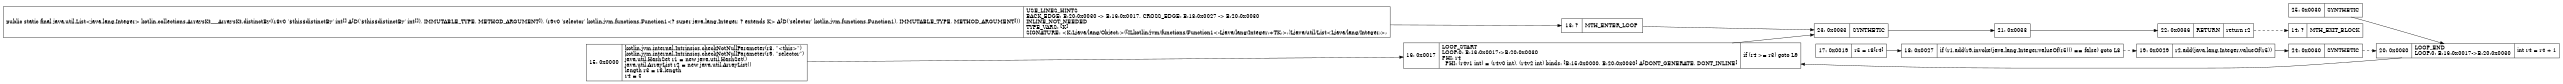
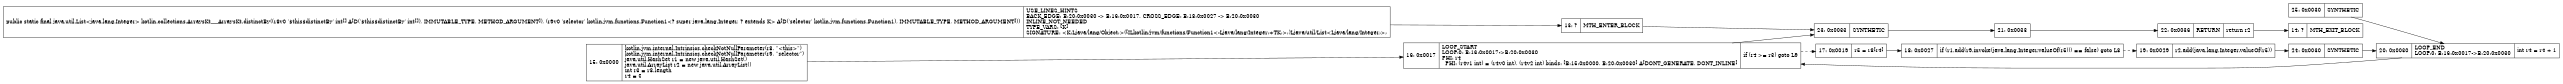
node "13: ?": text "MTH_ENTER_LOOP" -> "MTH_ENTER_BLOCK"
edge "22: 0x0036" -> "14: ?": style dashed -> solid
edge "24: 0x0030" -> "20: 0x0030": style dashed -> solid
edge "16: 0x0017" -> "17: 0x0019": added
node "15: 0x0000": text "length r3 = r8.length" -> "int r3 = r8.length"
